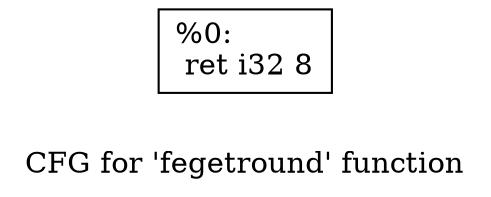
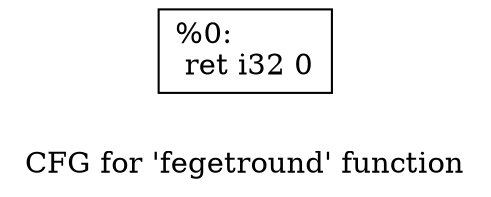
node "%0:": text "ret i32 8" -> "ret i32 0"
